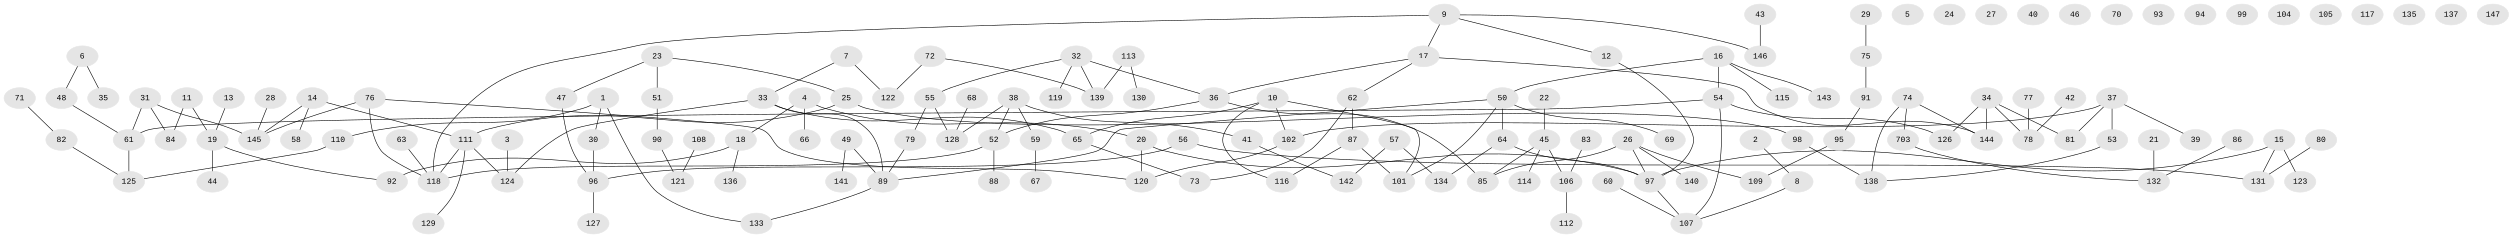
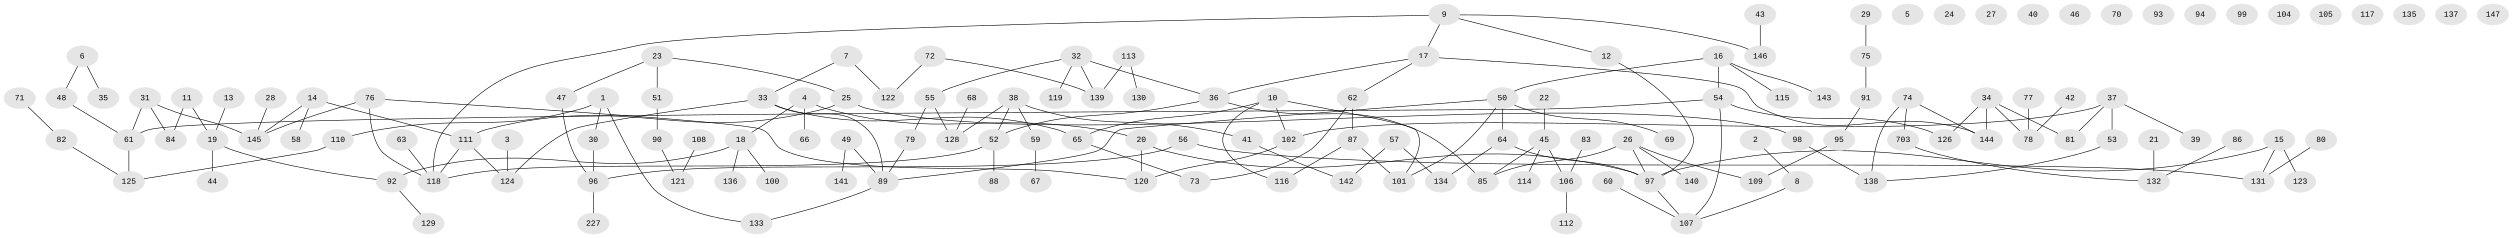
node "100": added
edge "111" -- "129": now "92" -- "129"
node "127": label "127" -> "227"
